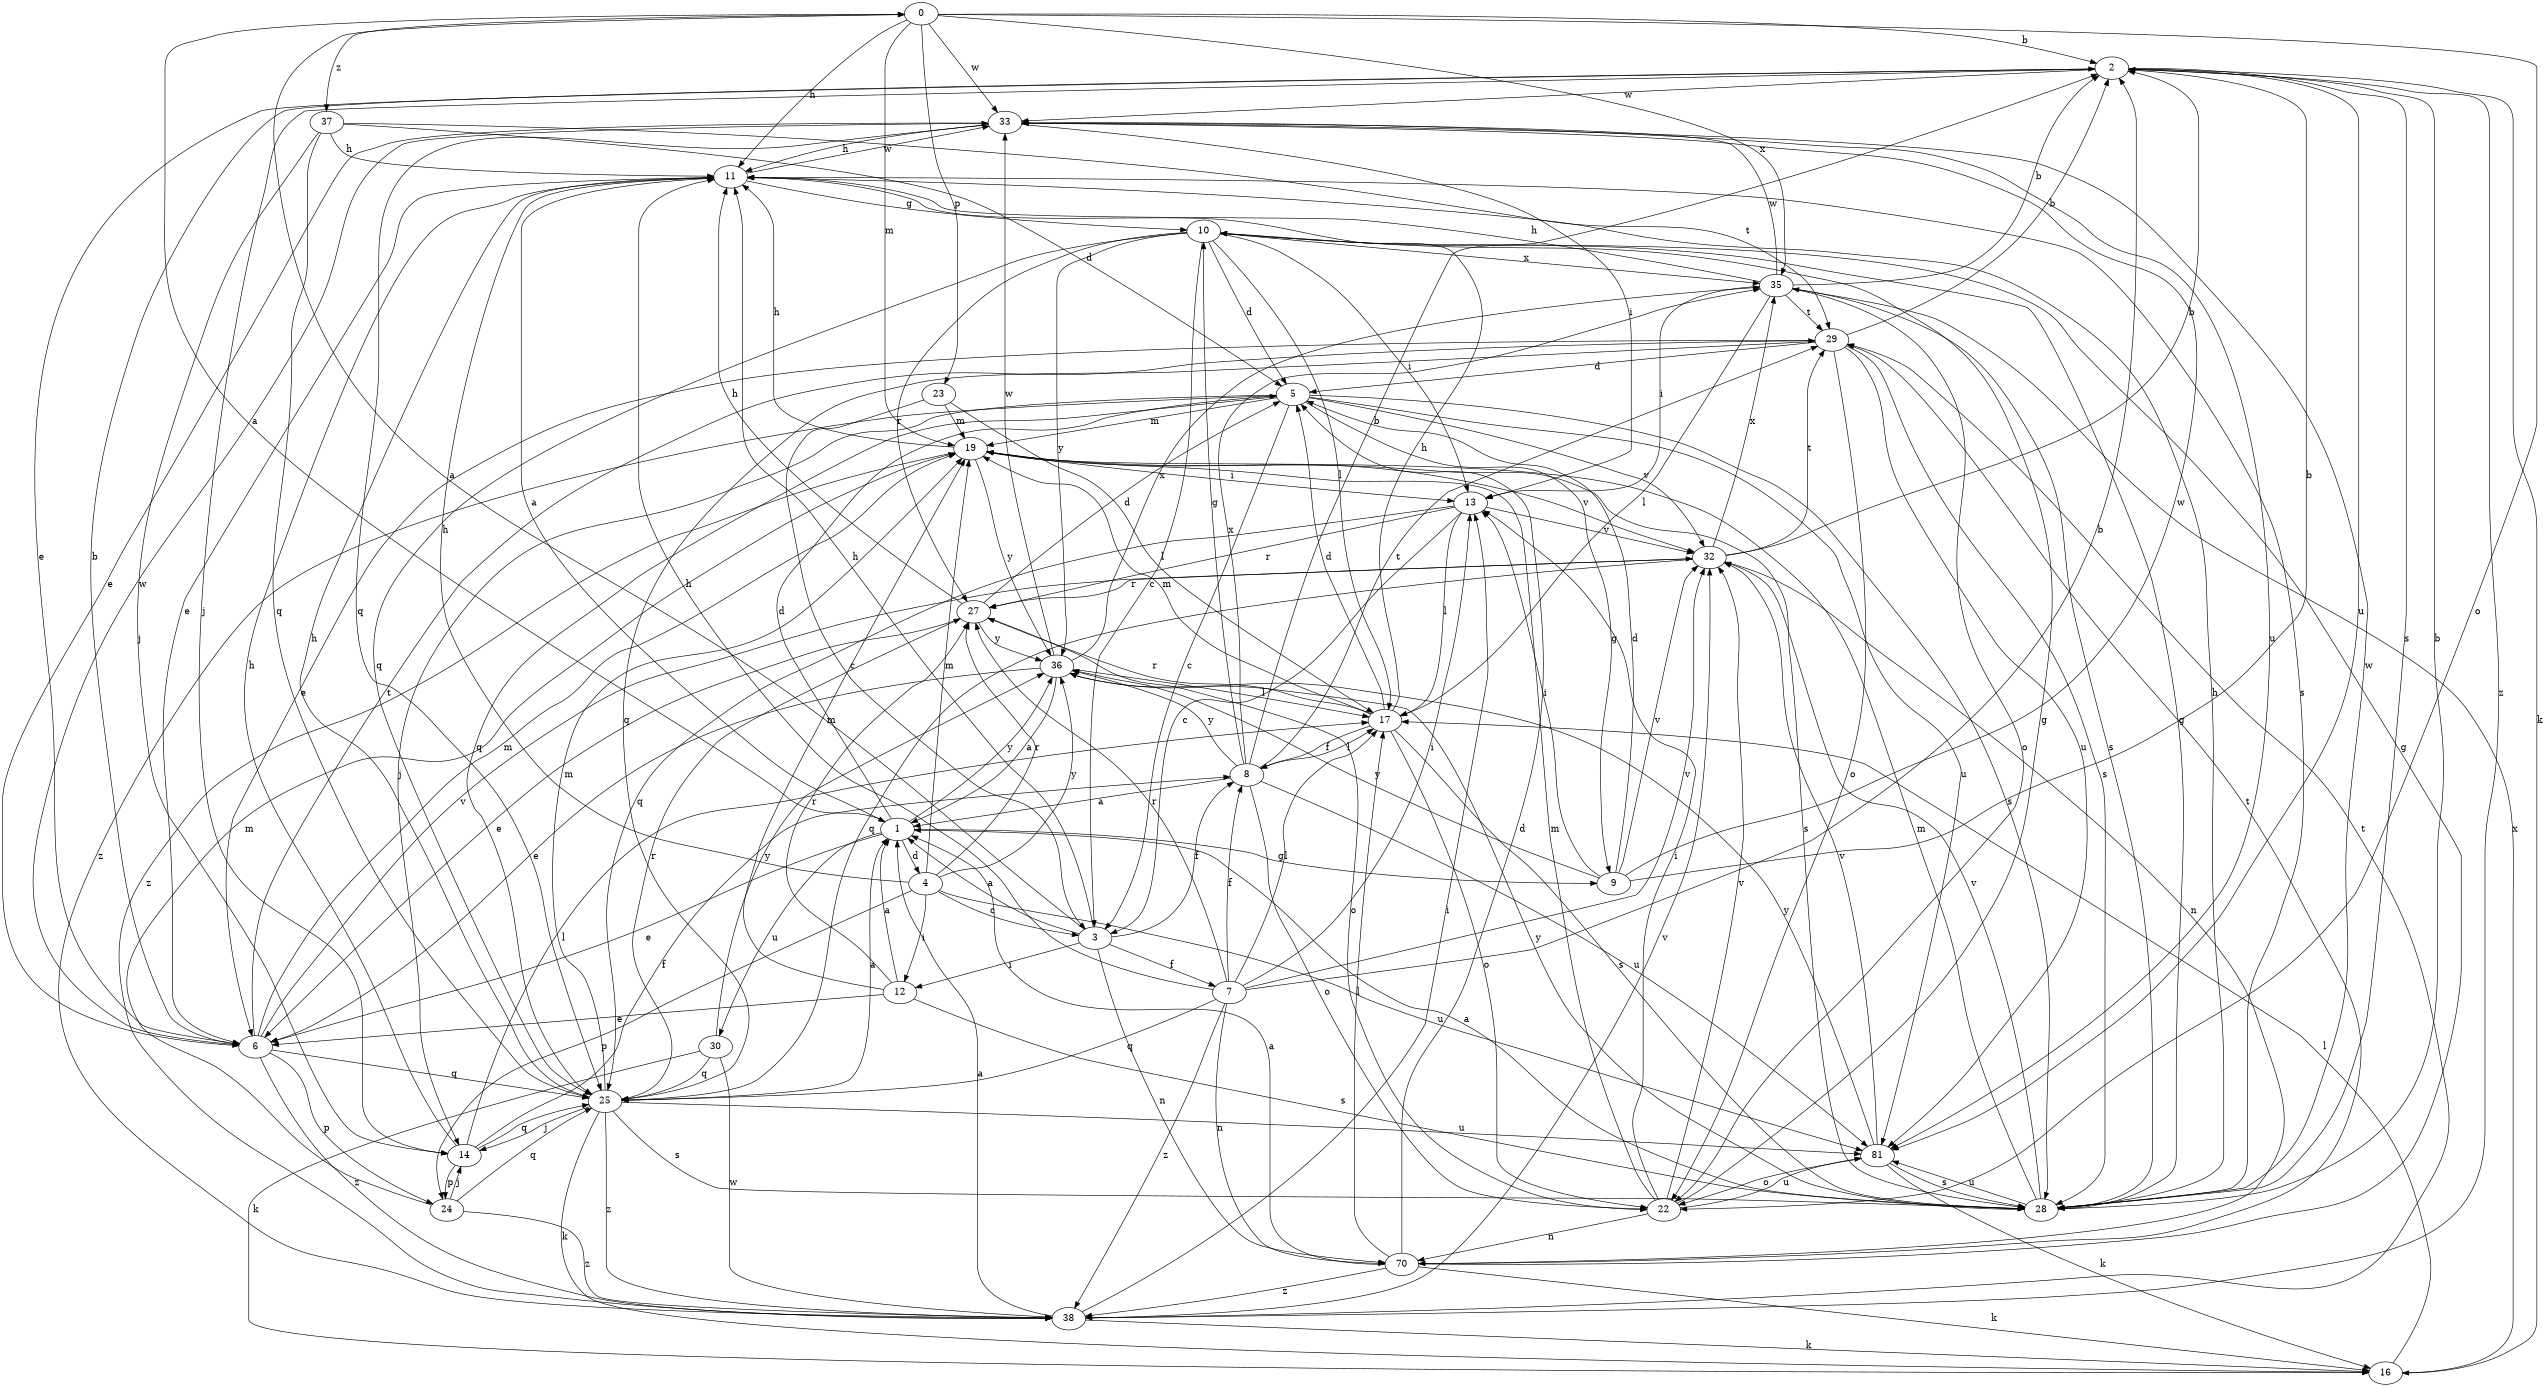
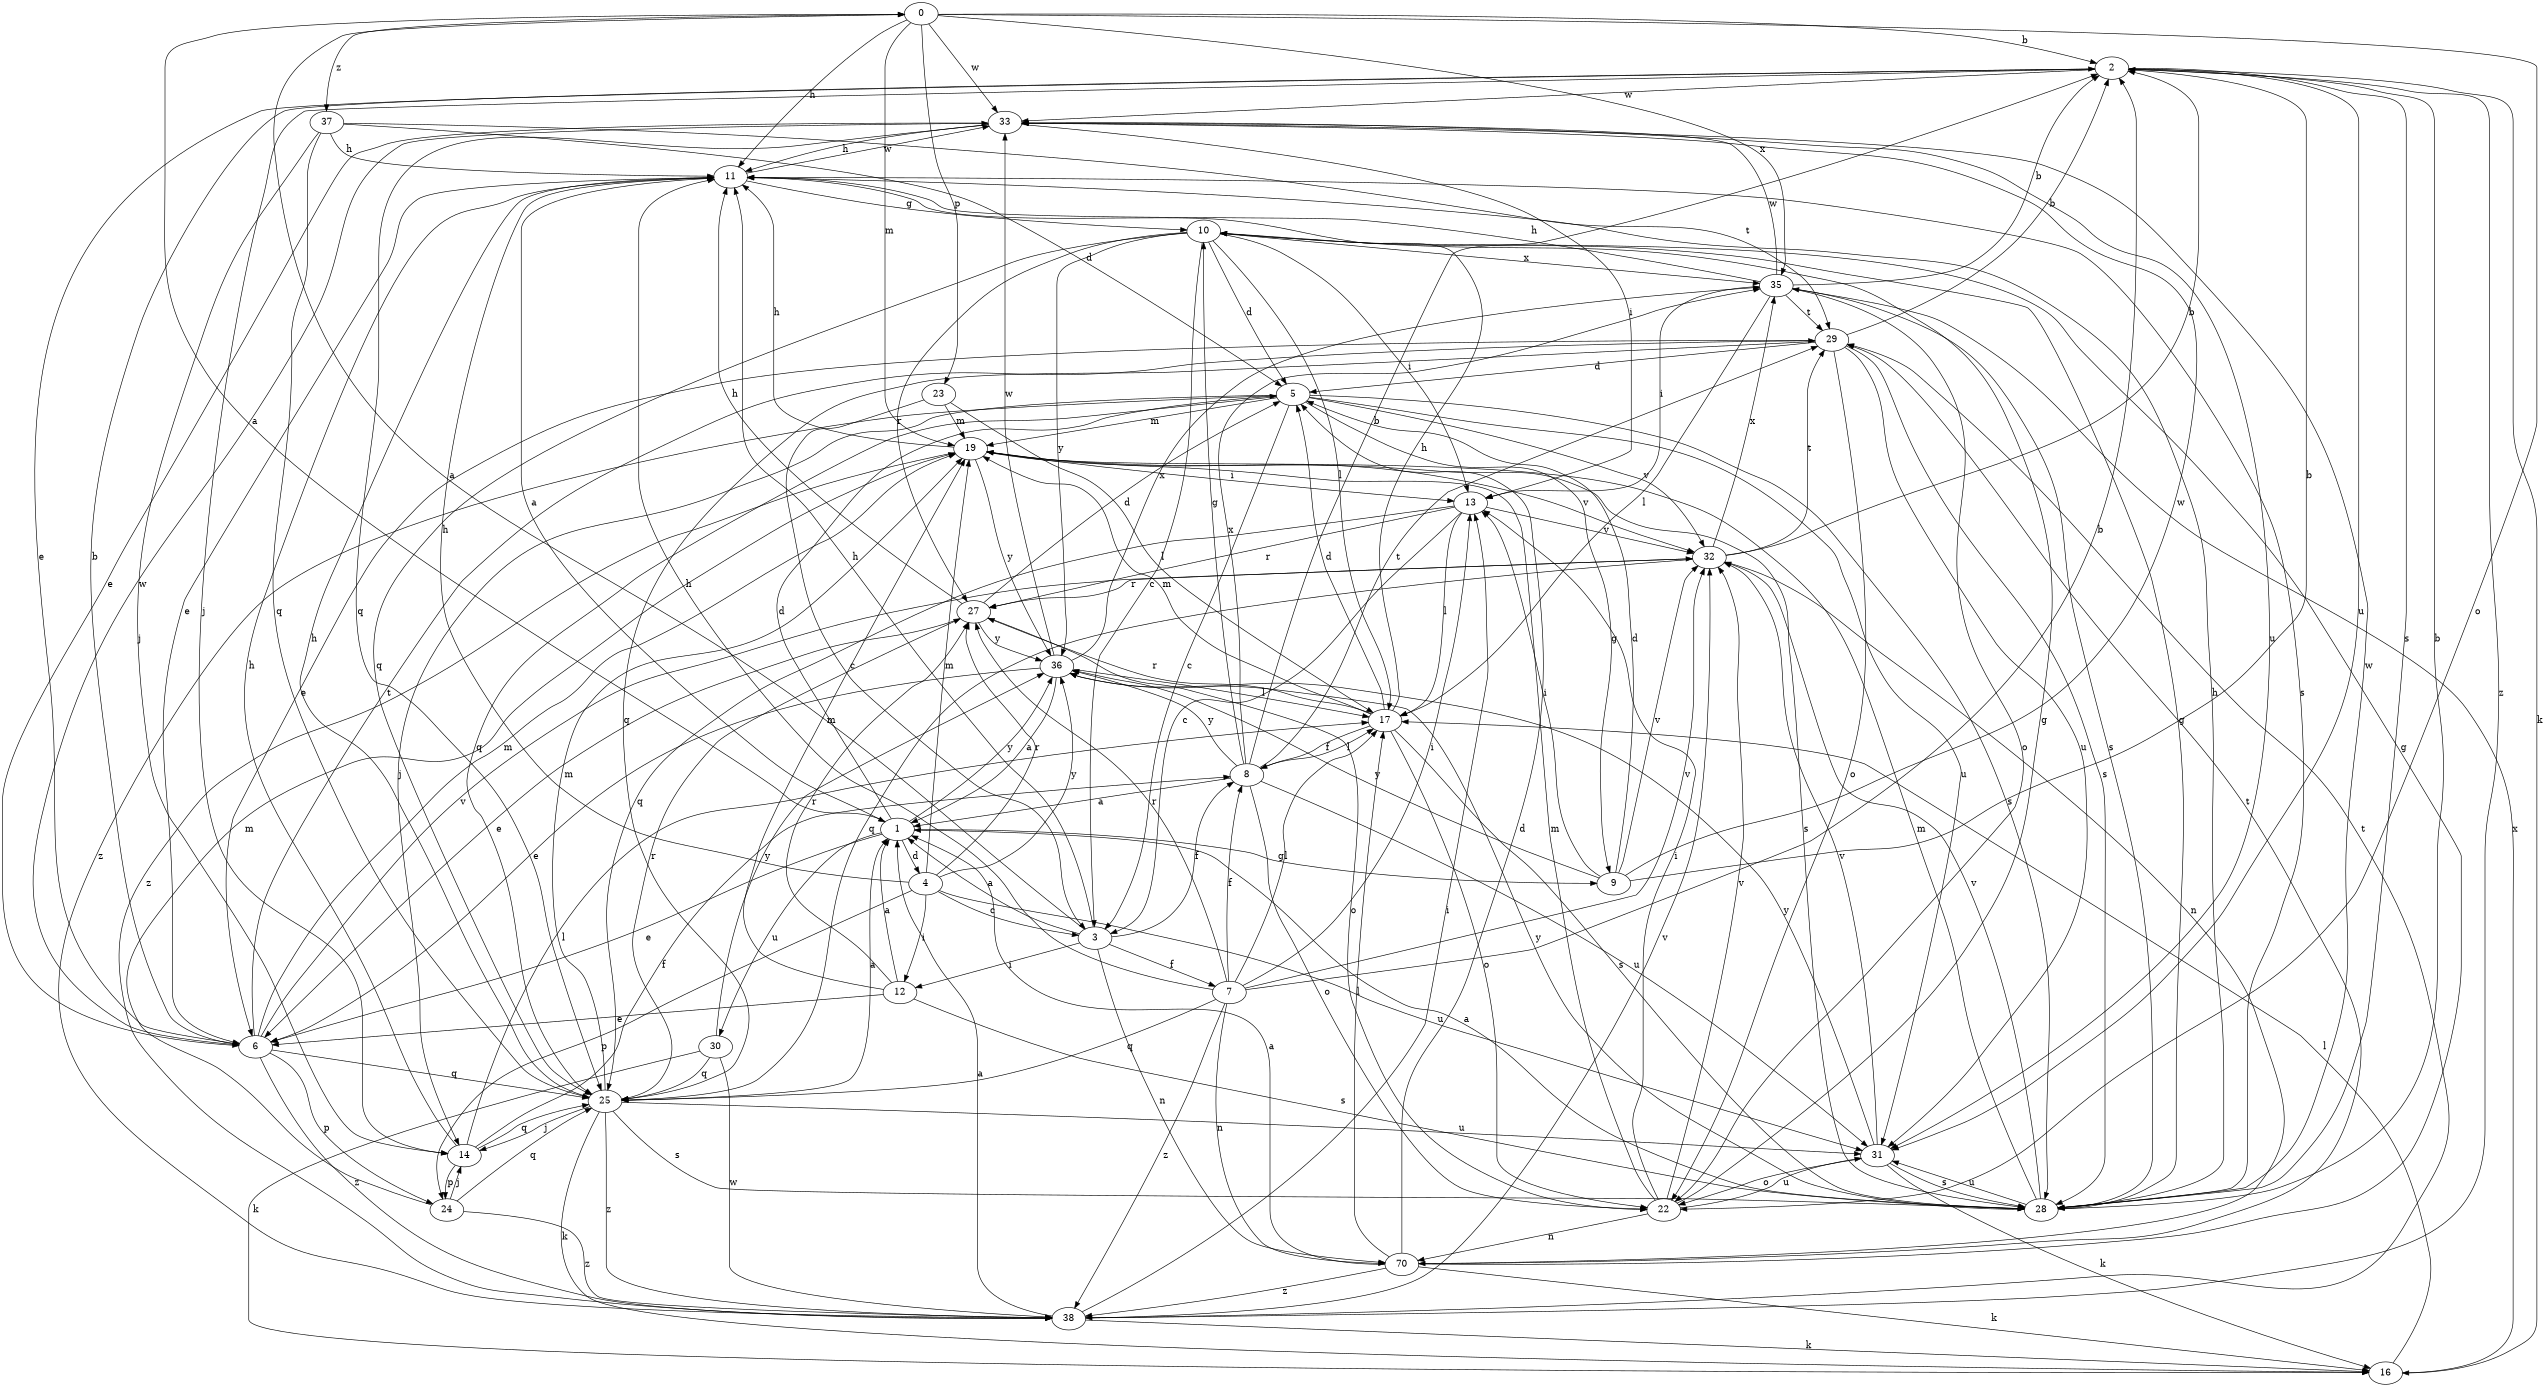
node "81": label "81" -> "31"
